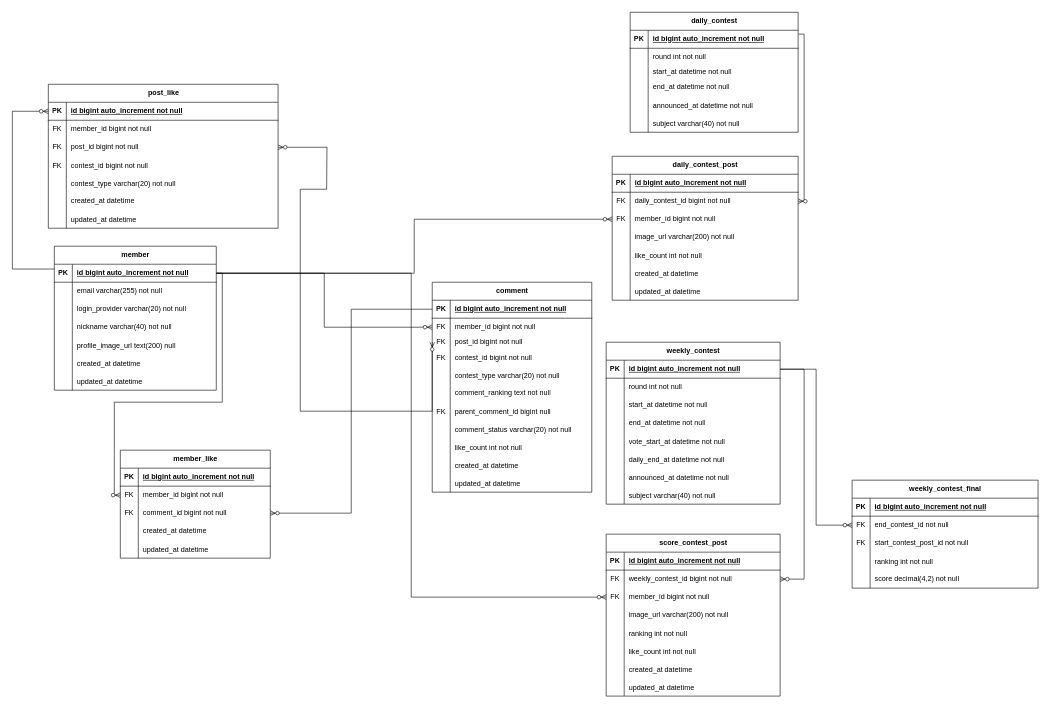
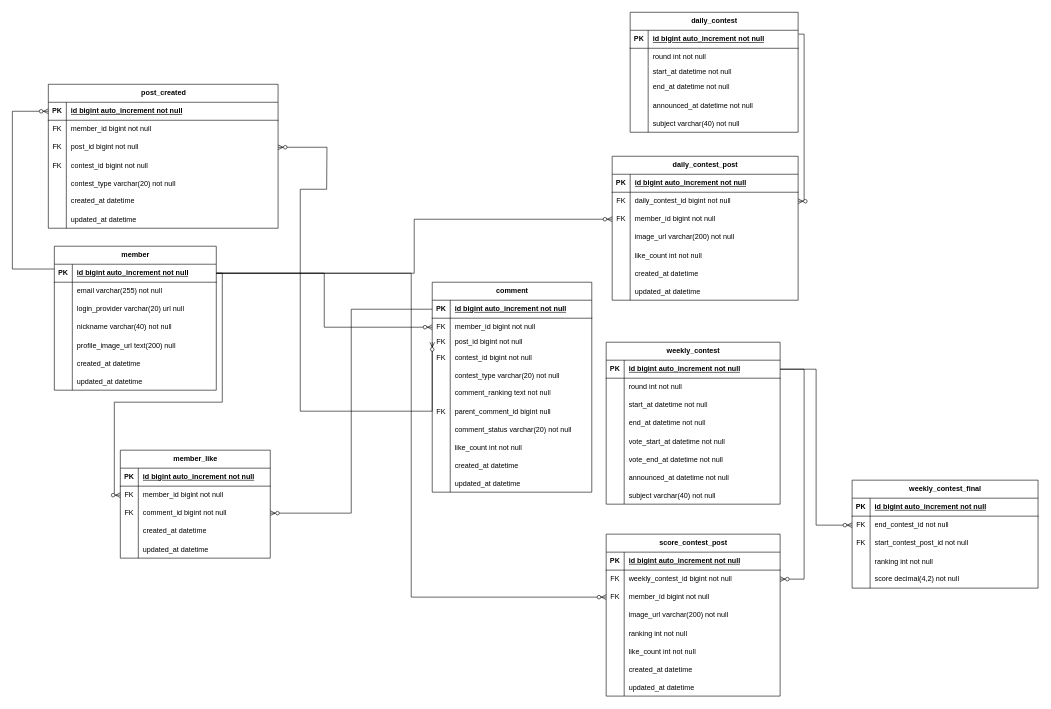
node "post_like": label "post_like" -> "post_created"
node "login_provider varchar(20) not null": label "login_provider varchar(20) not null" -> "login_provider varchar(20) url null"
node "daily_end_at datetime not null": label "daily_end_at datetime not null" -> "vote_end_at datetime not null"
